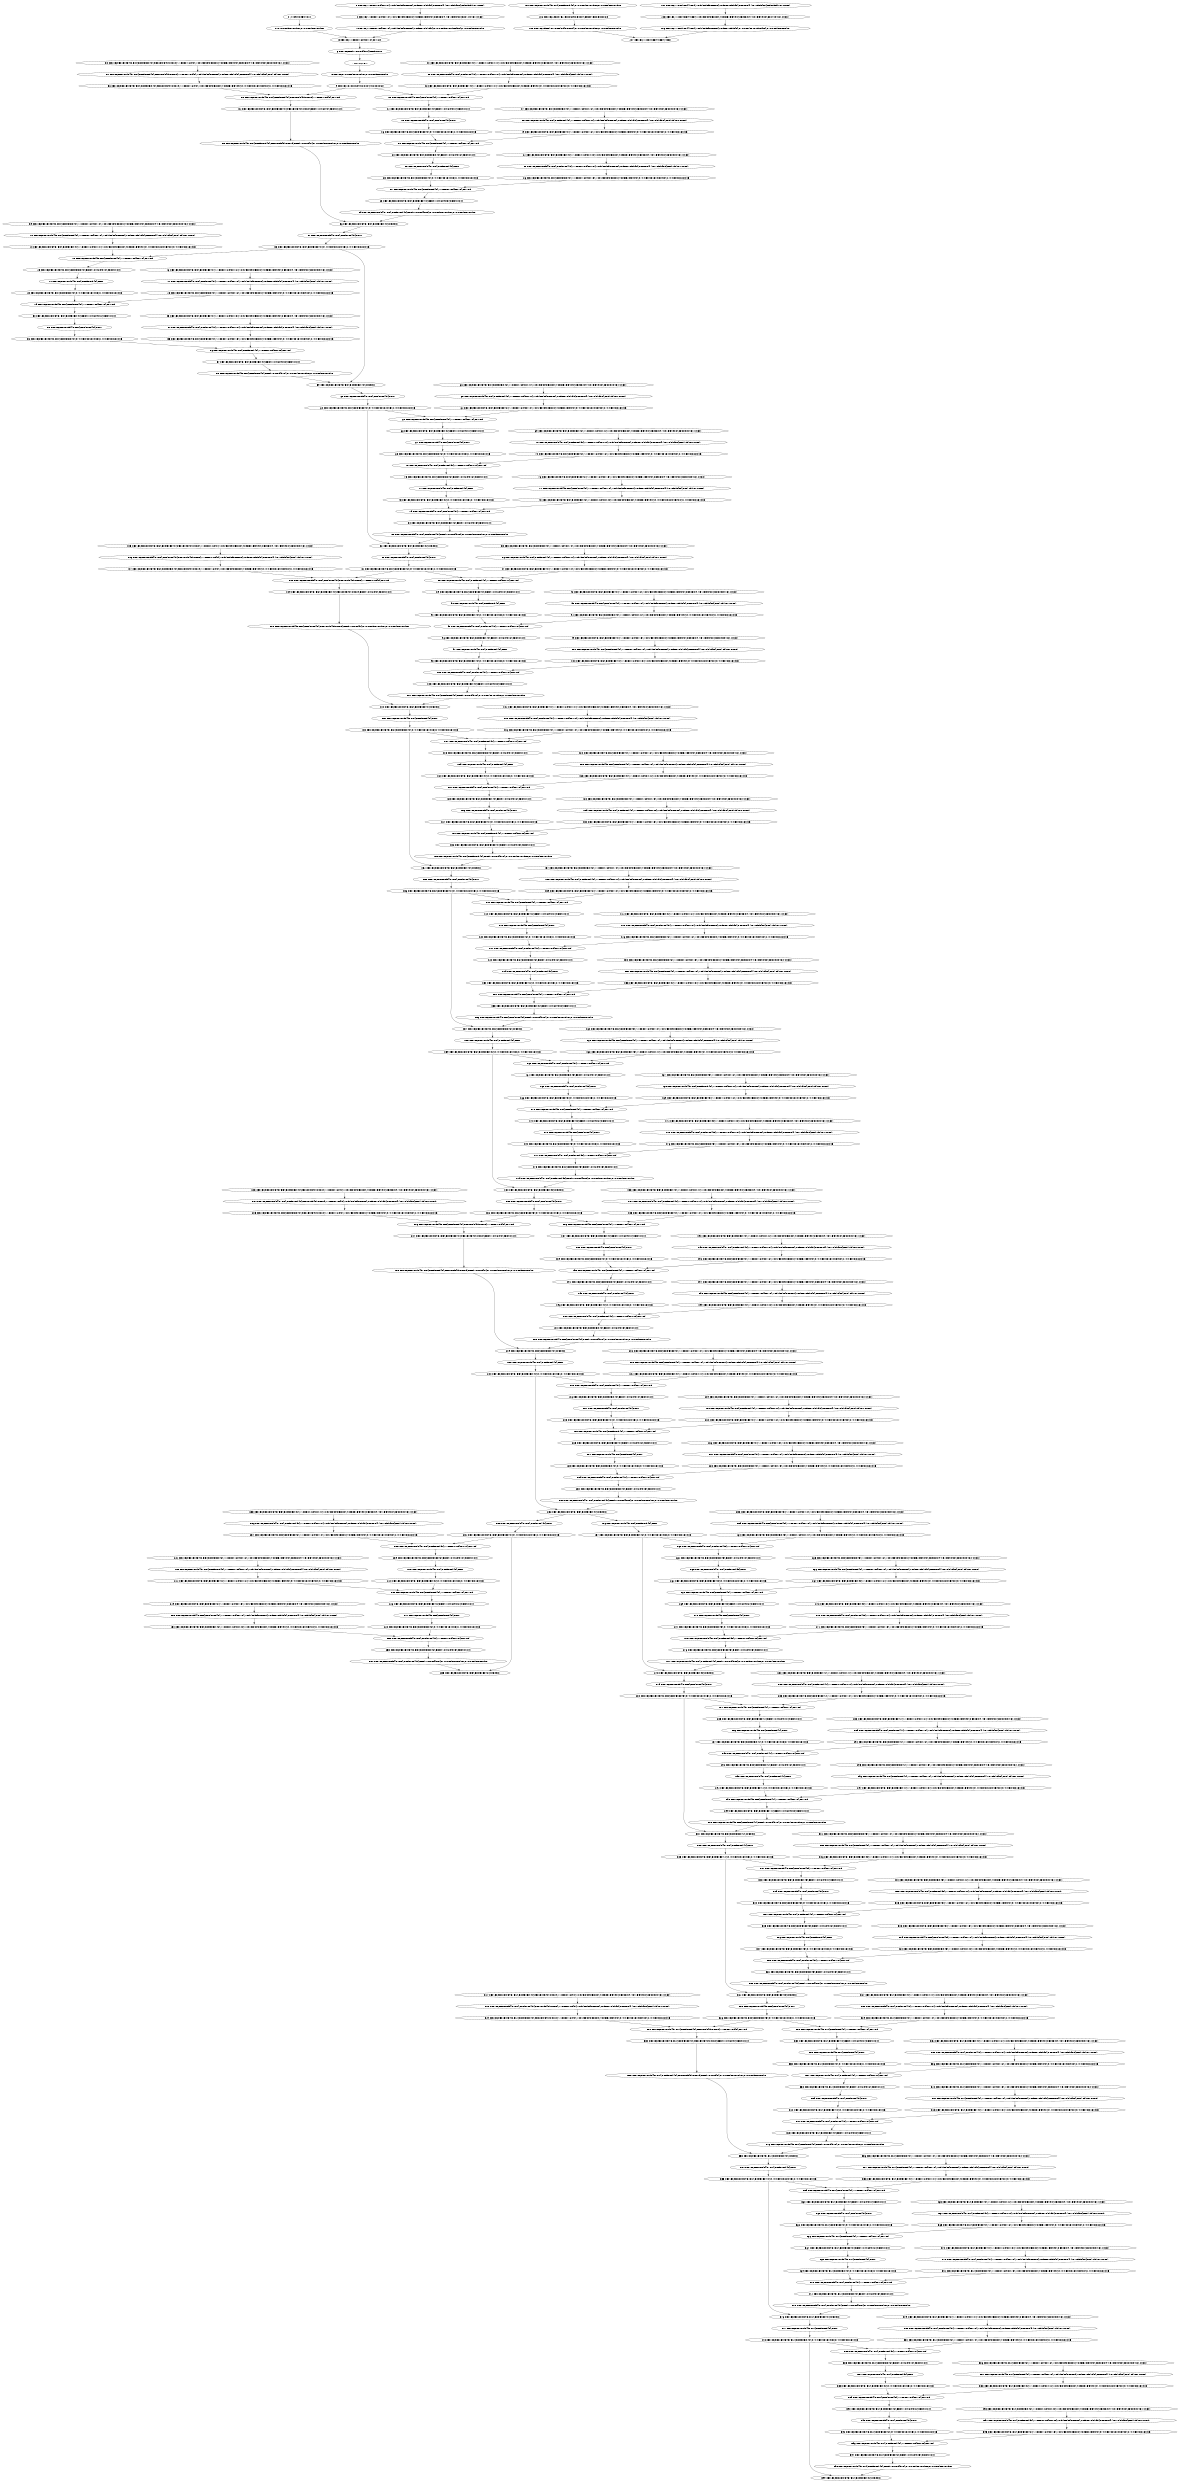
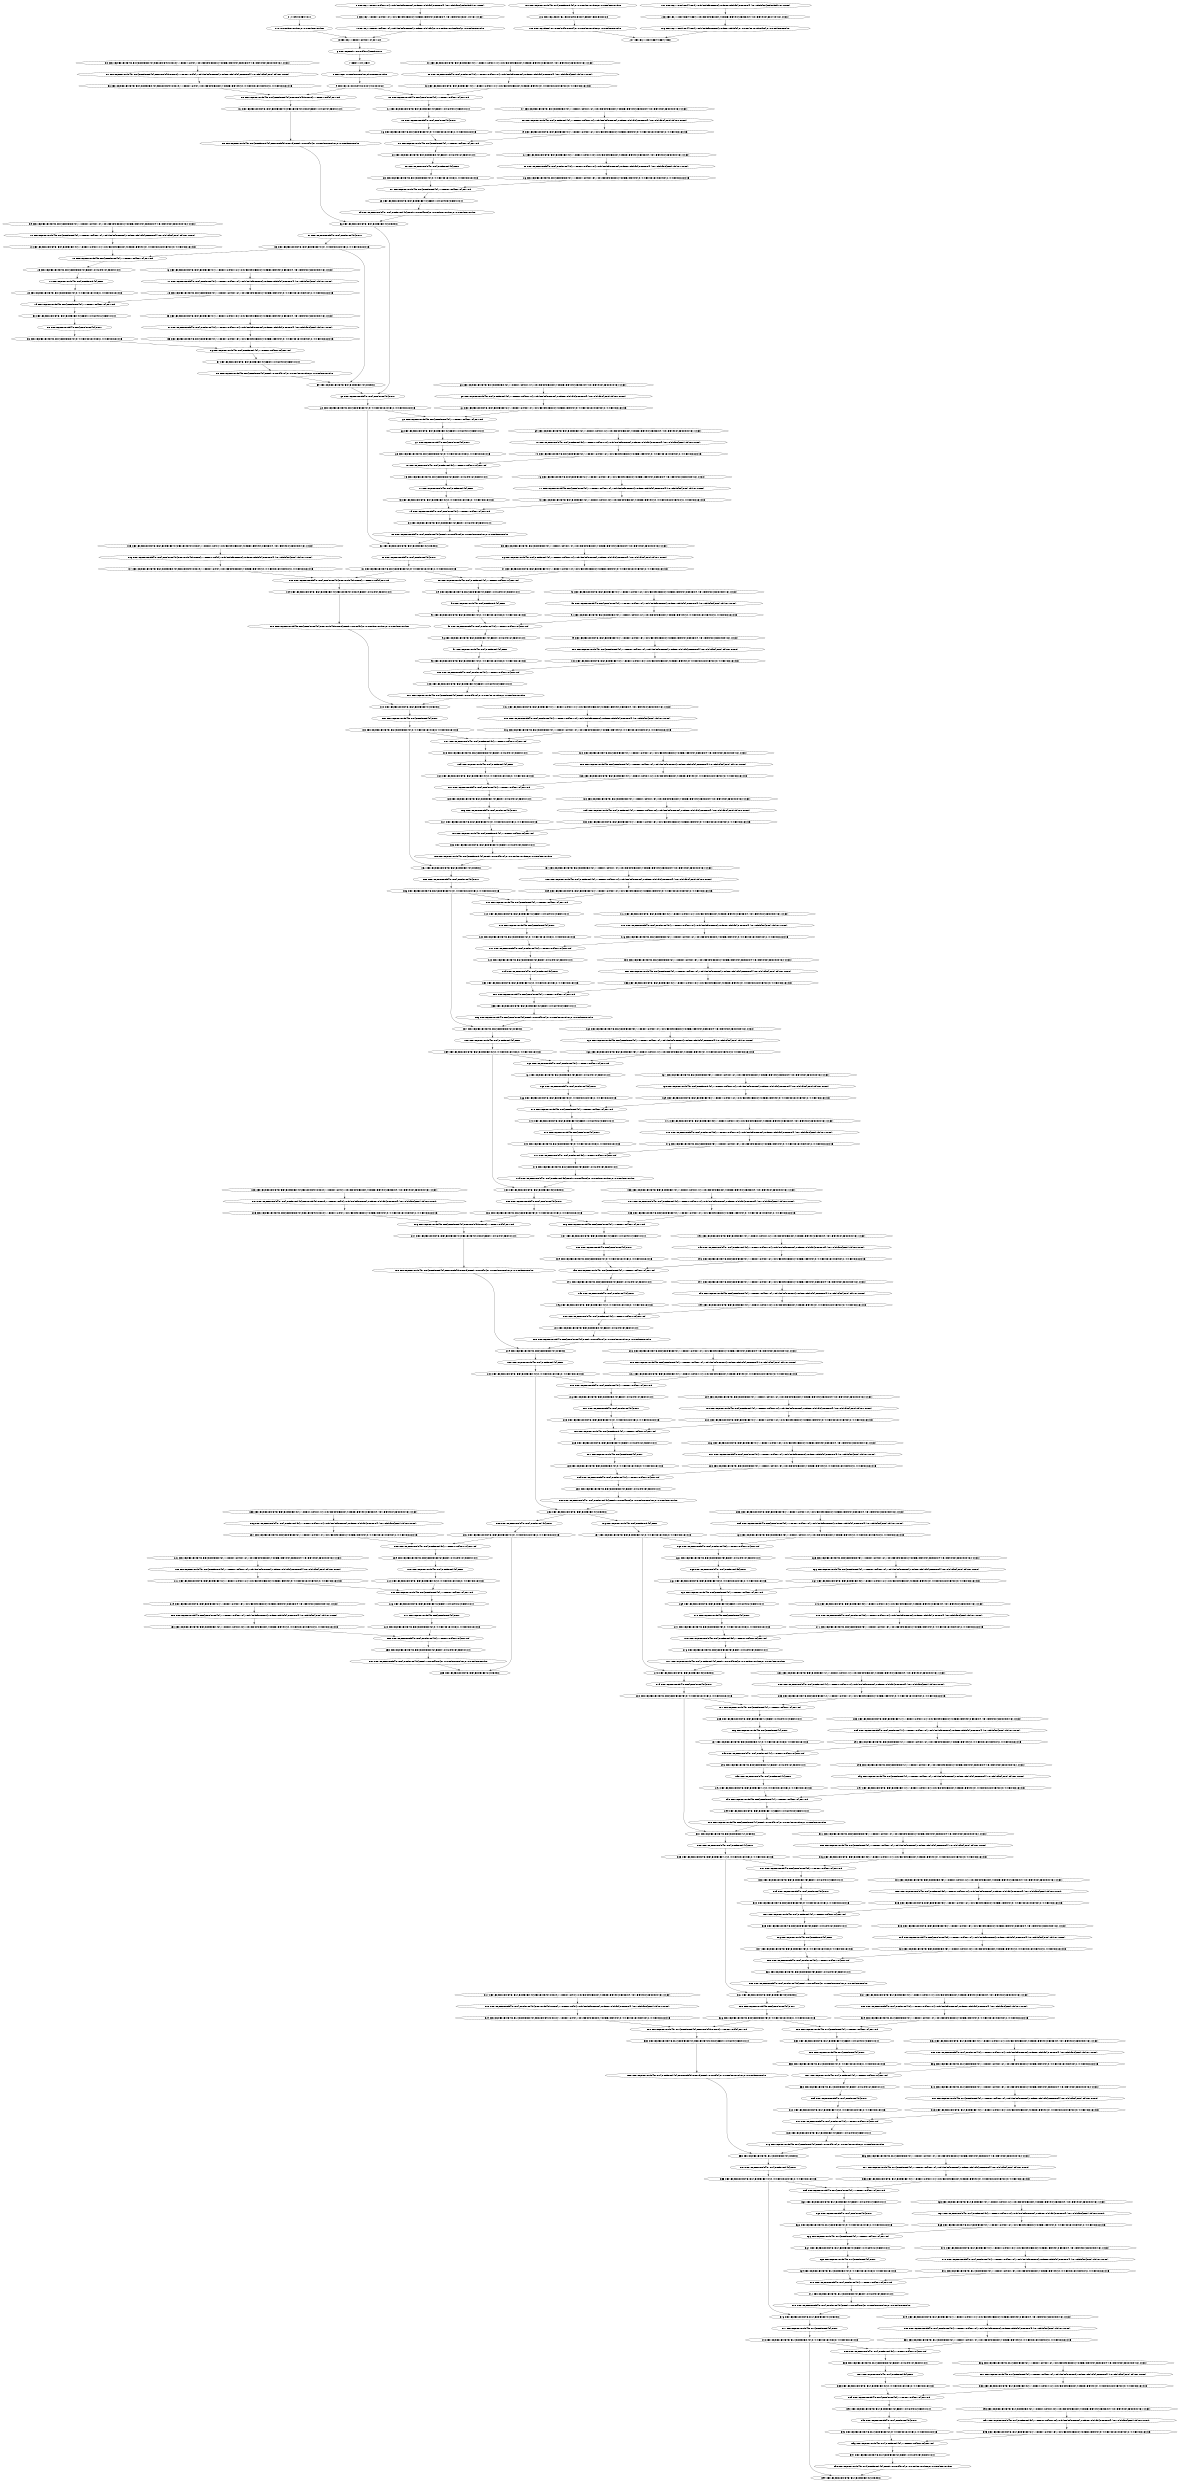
node "7 ResNet/RELU": label "7 ResNet/RELU" -> "7 BatchNorm/RELU"
node "8 ResNet/SymmetricQuantizer/symmetric_quantize": label "8 ResNet/SymmetricQuantizer/symmetric_quantize" -> "8 ResNet/SymmetricQuantizer/shortcut_quantize"
edge "36 ResNet/Sequential[layer1]/Bottleneck[0]/__iadd__" -> "37 ResNet/Sequential[layer1]/Bottleneck[0]/RELU": now "36 ResNet/Sequential[layer1]/Bottleneck[0]/__iadd__" -> "60 ResNet/Sequential[layer1]/Bottleneck[1]/RELU"
edge "82 ResNet/Sequential[layer1]/Bottleneck[2]/__iadd__" -> "83 ResNet/Sequential[layer1]/Bottleneck[2]/RELU": removed
